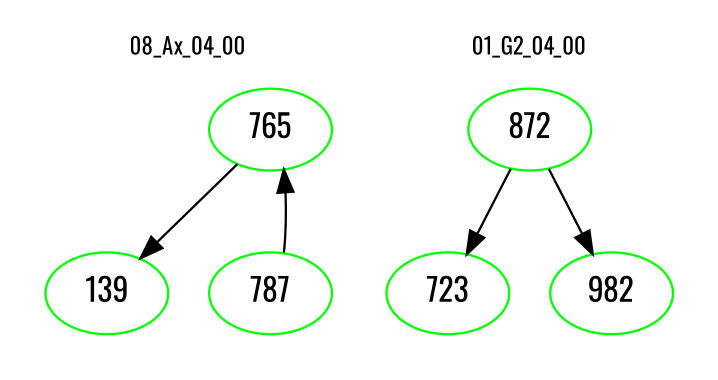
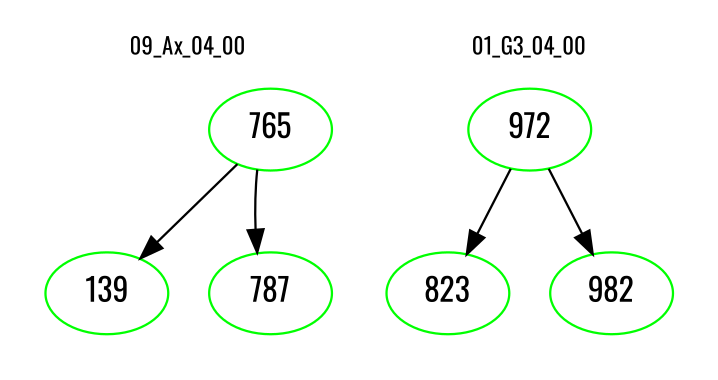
cluster "08_Ax_04_00": label "08_Ax_04_00" -> "09_Ax_04_00"
cluster "01_G2_04_00": label "01_G2_04_00" -> "01_G3_04_00"
node "872": label "872" -> "972"
edge "787" -> "765": reversed
node "723": label "723" -> "823"
